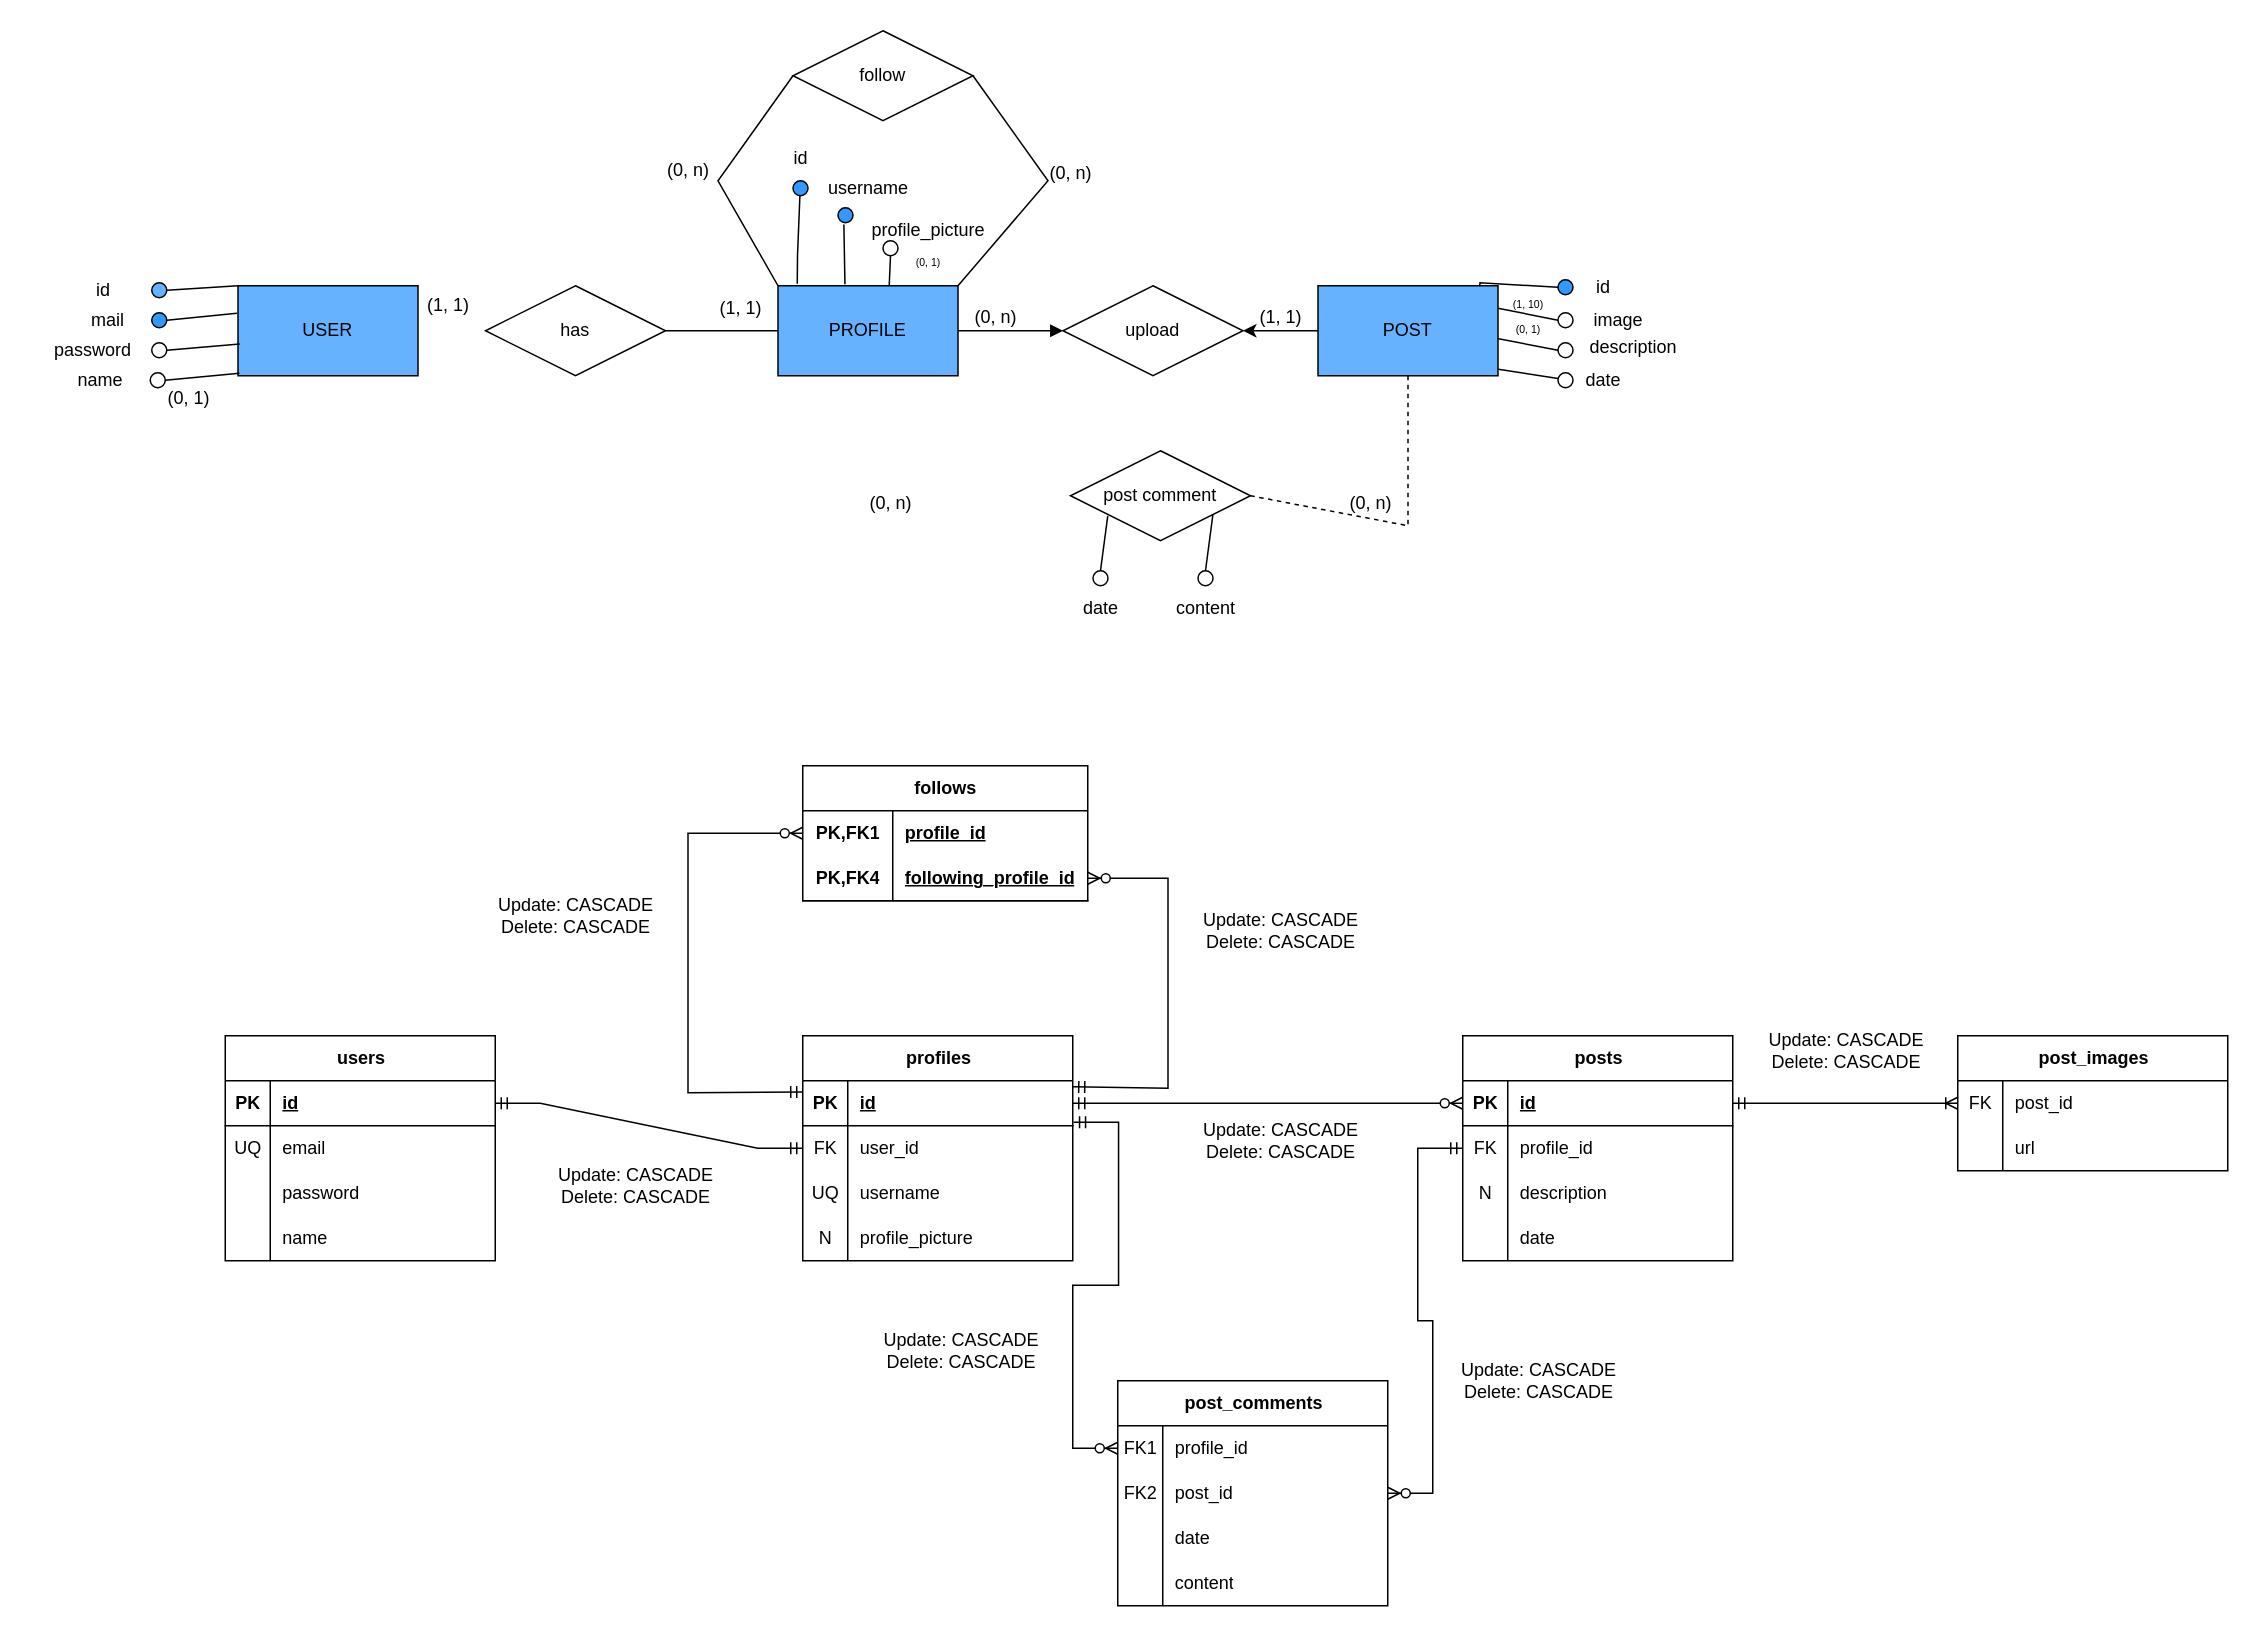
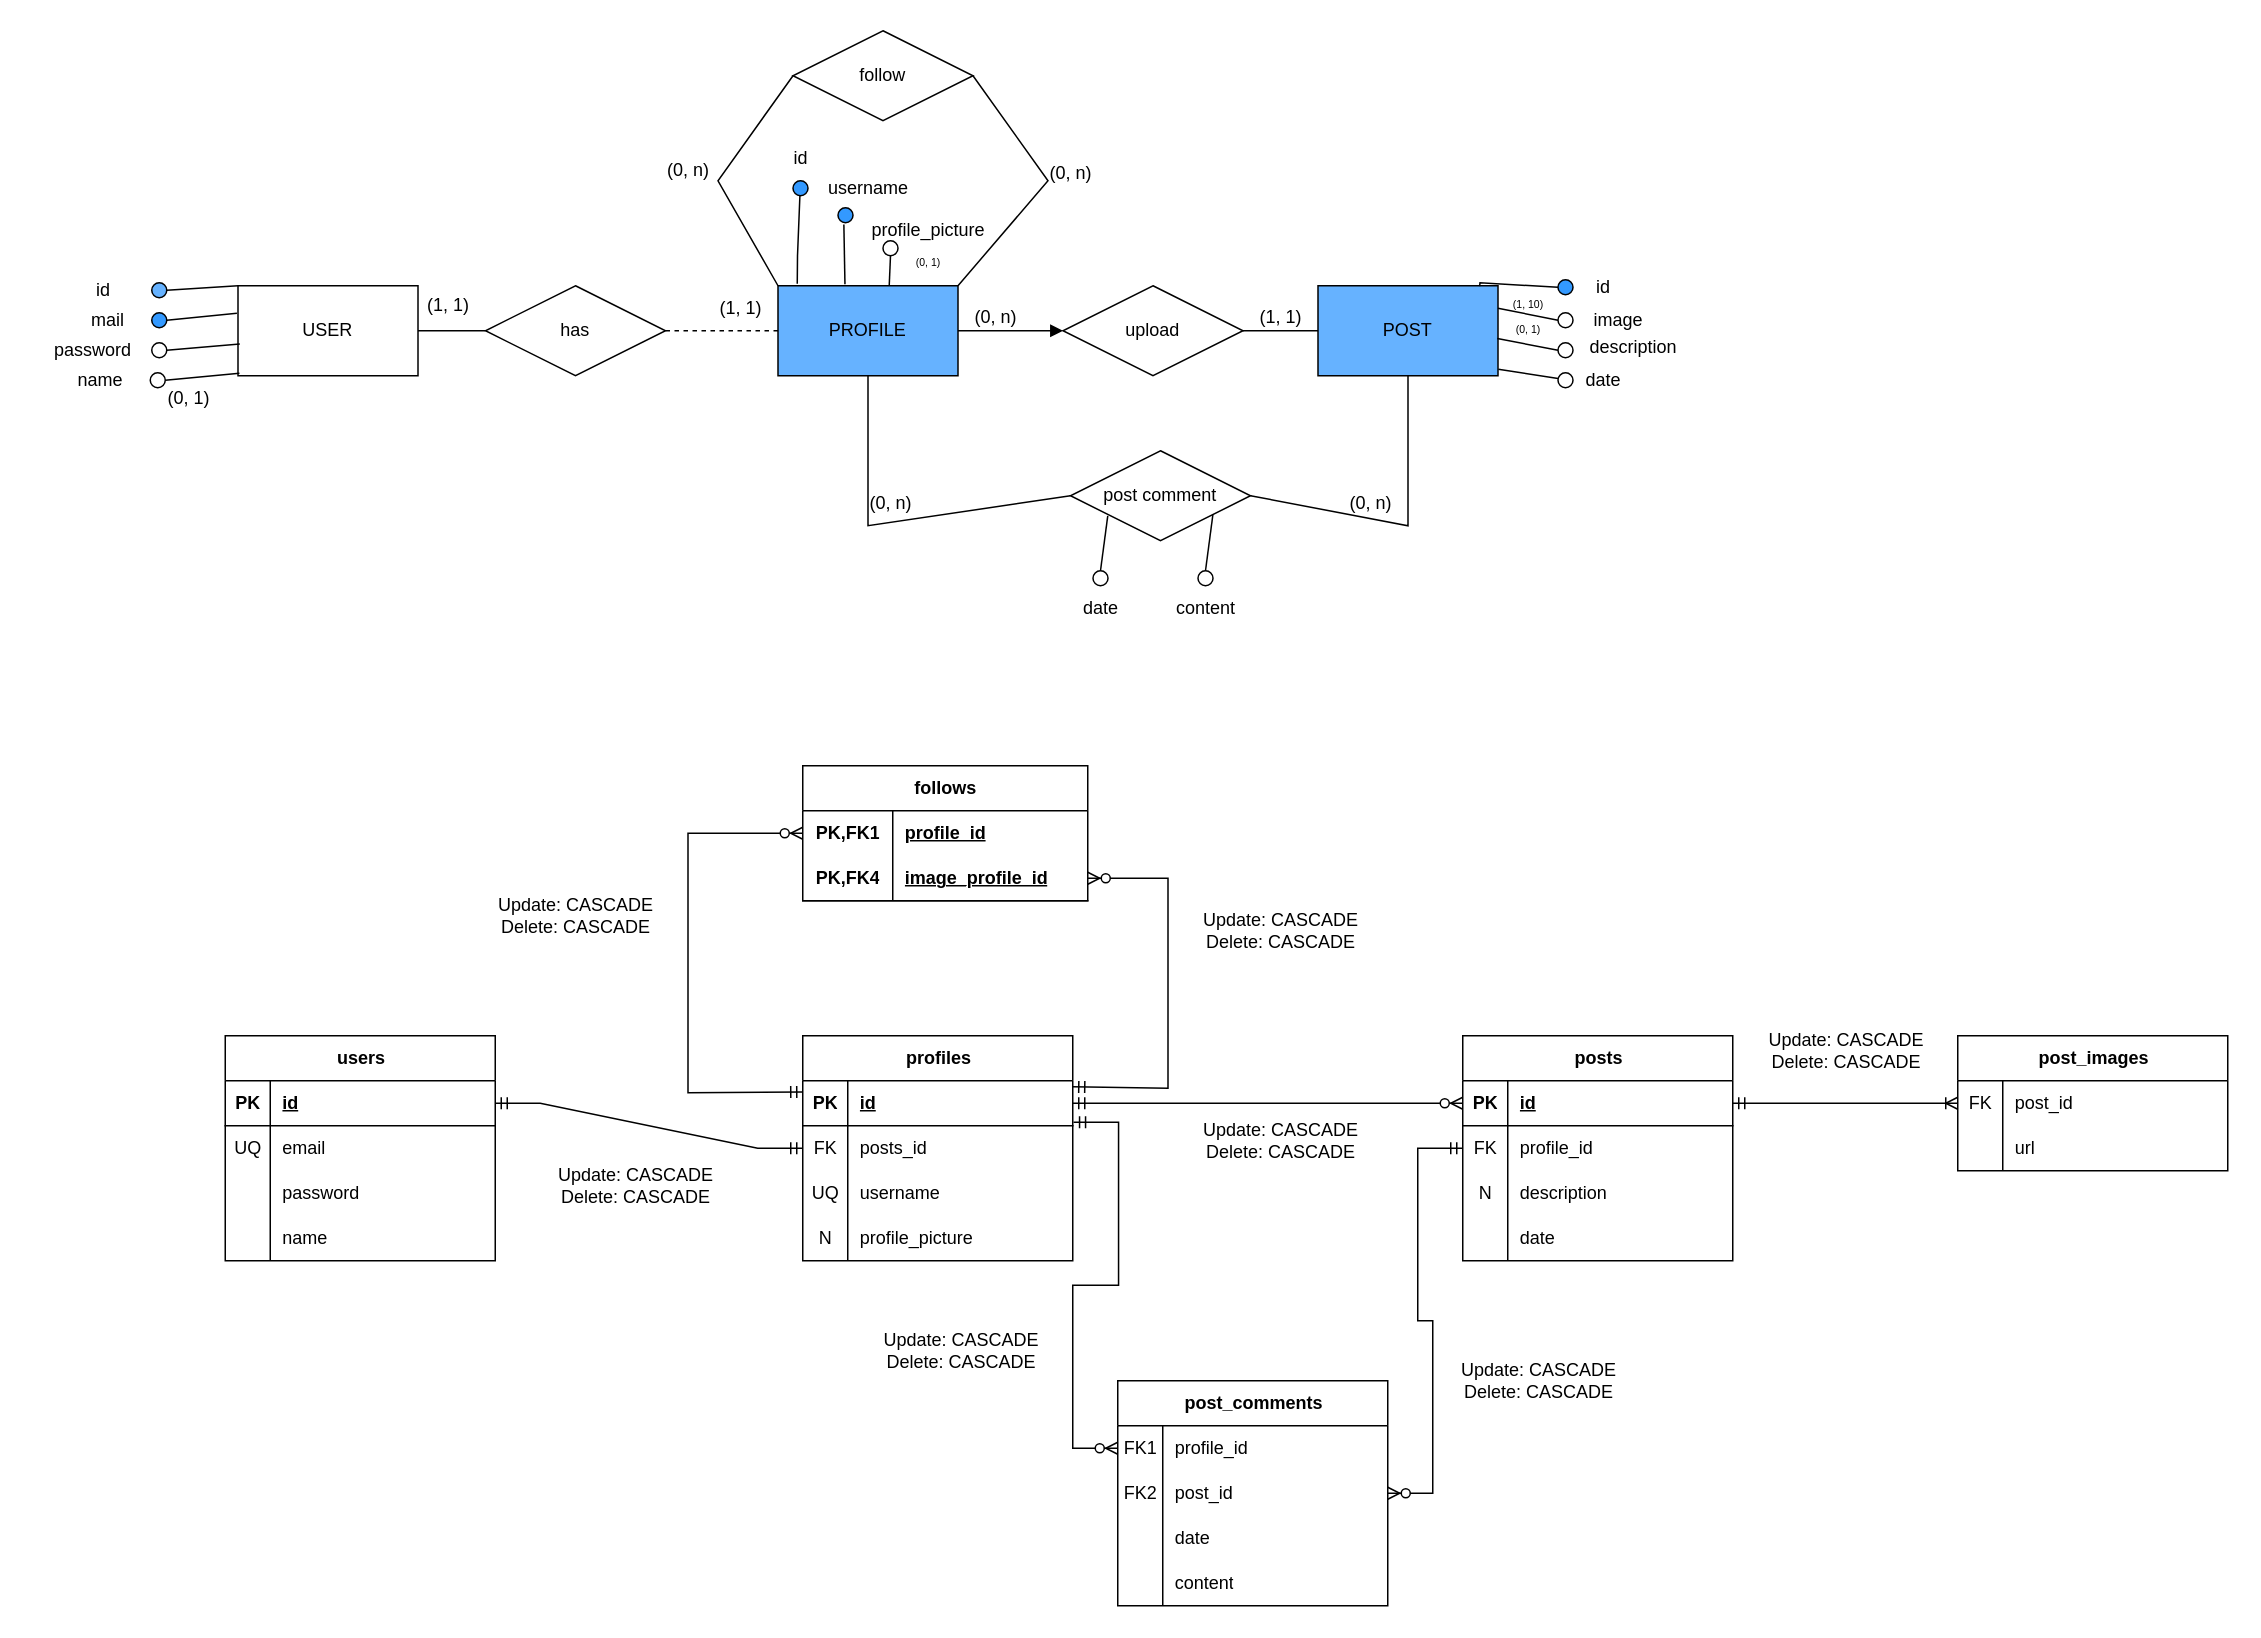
node "USER": fillcolor #66b2ff -> #ffffff
edge "USER" -- "has": added
edge "has" -- "PROFILE": style solid -> dashed
edge "POST" -> "upload": arrowhead classic -> none
edge "PROFILE" -- "post comment": added
edge "POST" -- "post comment": style dashed -> solid
node "following_profile_id": label "following_profile_id" -> "image_profile_id"
node "user_id": label "user_id" -> "posts_id"
